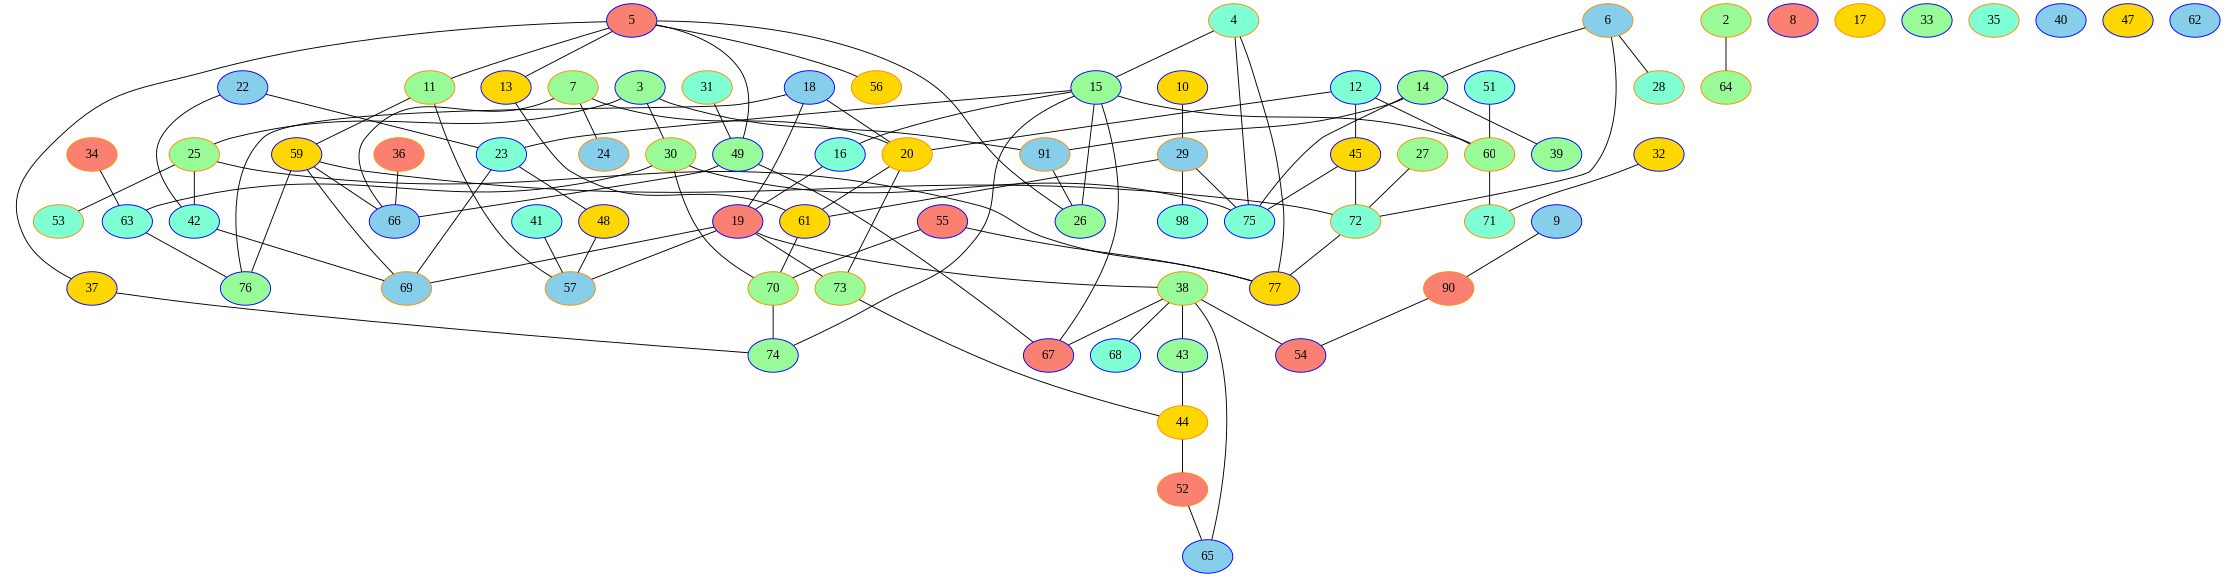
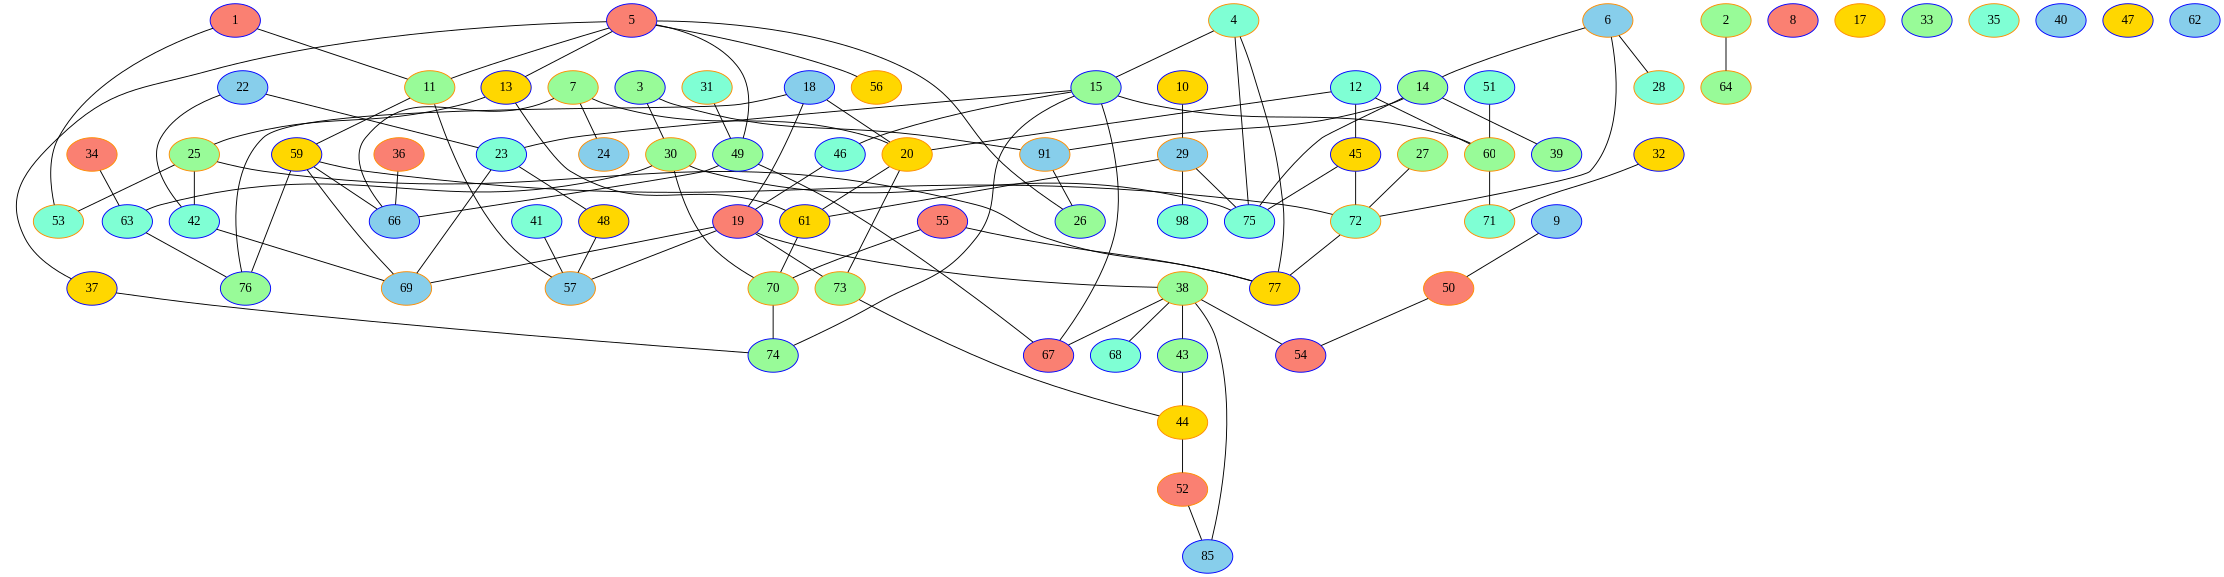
node "1": added
edge "3" -- "25": now "13" -- "25"
node "16": label "16" -> "46"
edge "15" -- "26": removed
node "90": label "90" -> "50"
node "65": label "65" -> "85"
